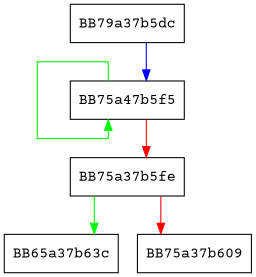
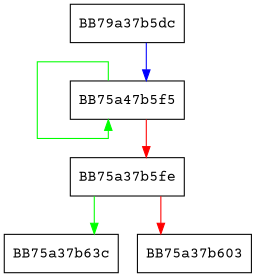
node "BB65a37b63c": label "BB65a37b63c" -> "BB75a37b63c"
node "BB75a37b609": label "BB75a37b609" -> "BB75a37b603"
